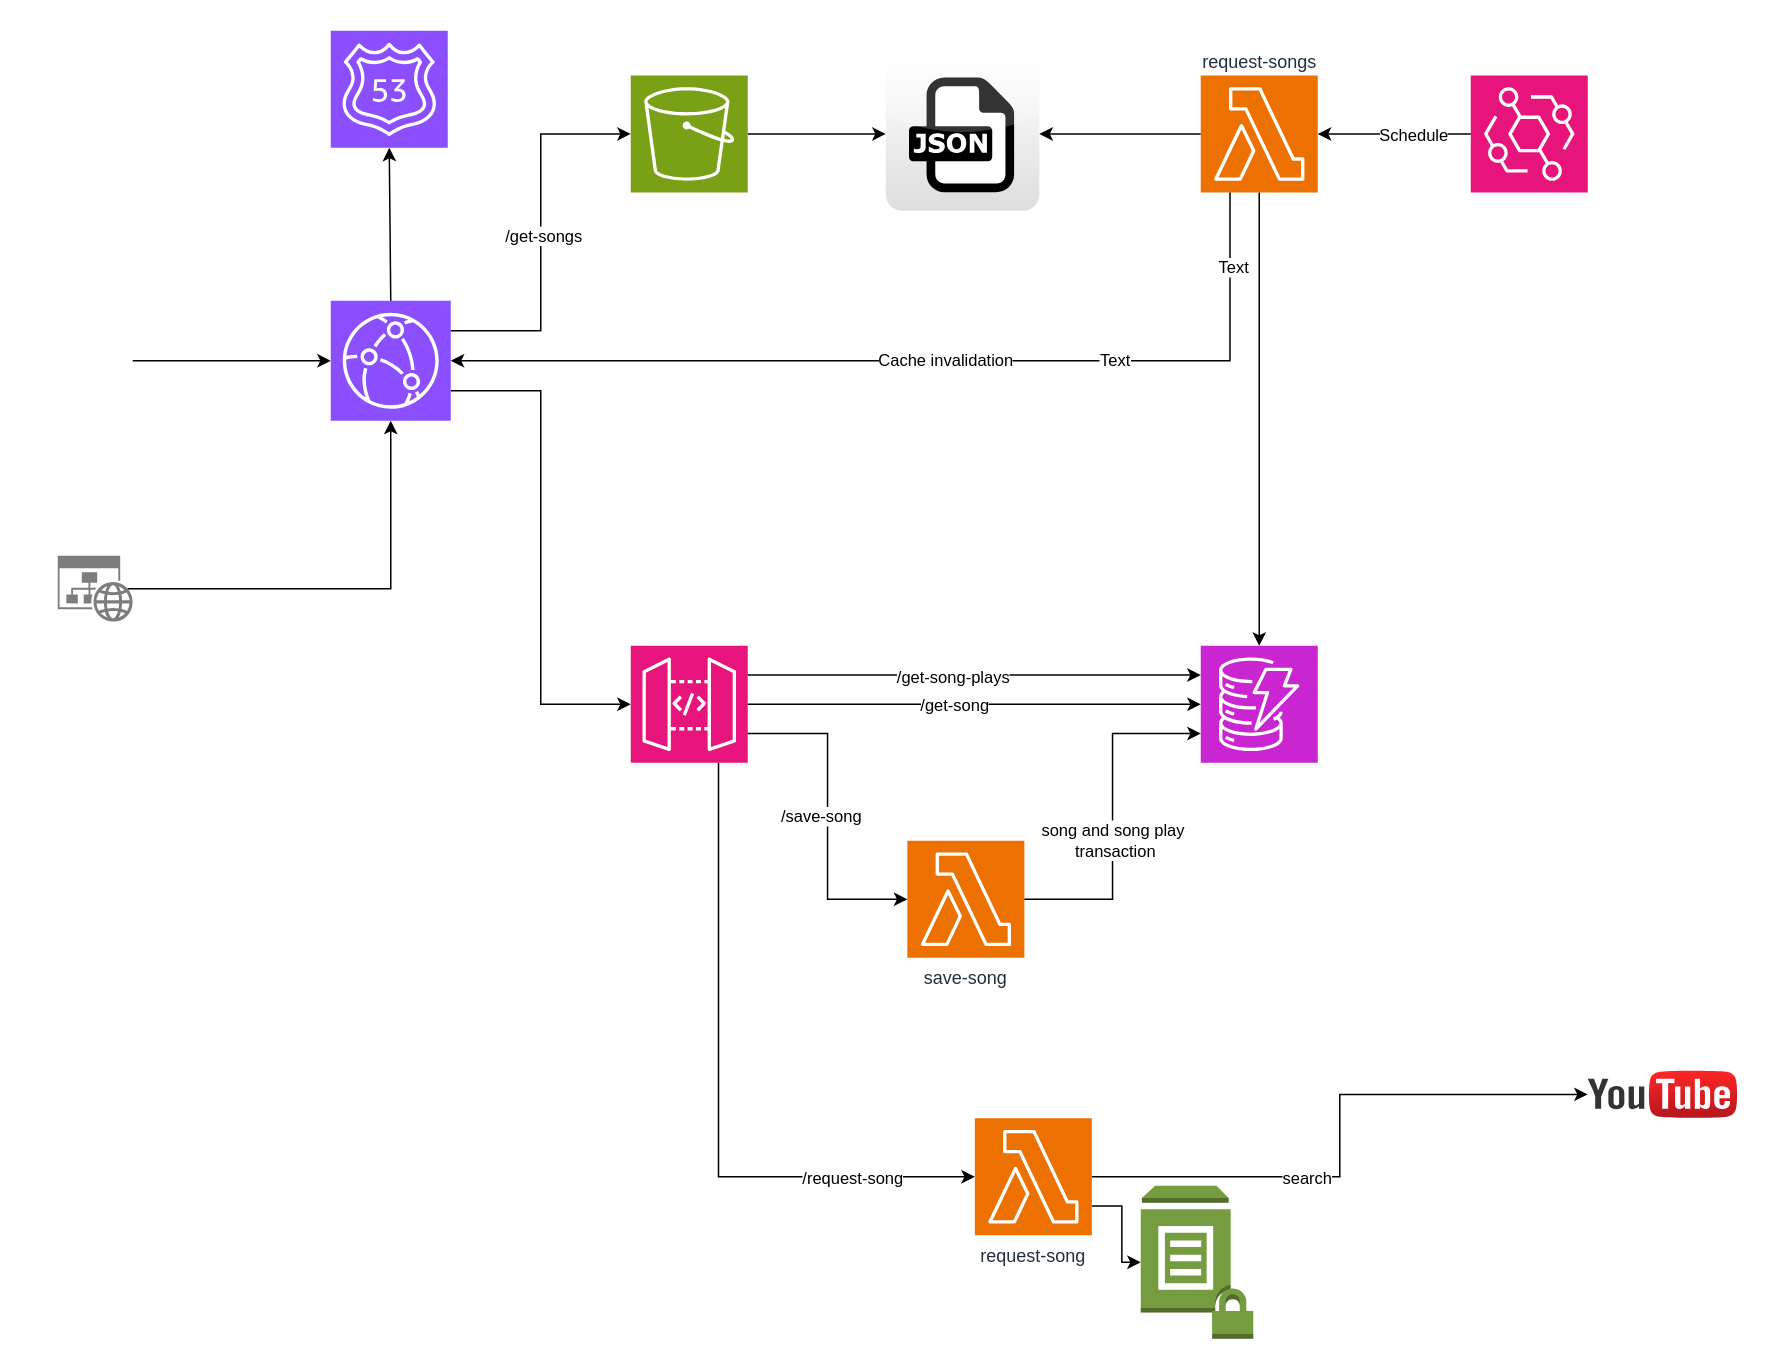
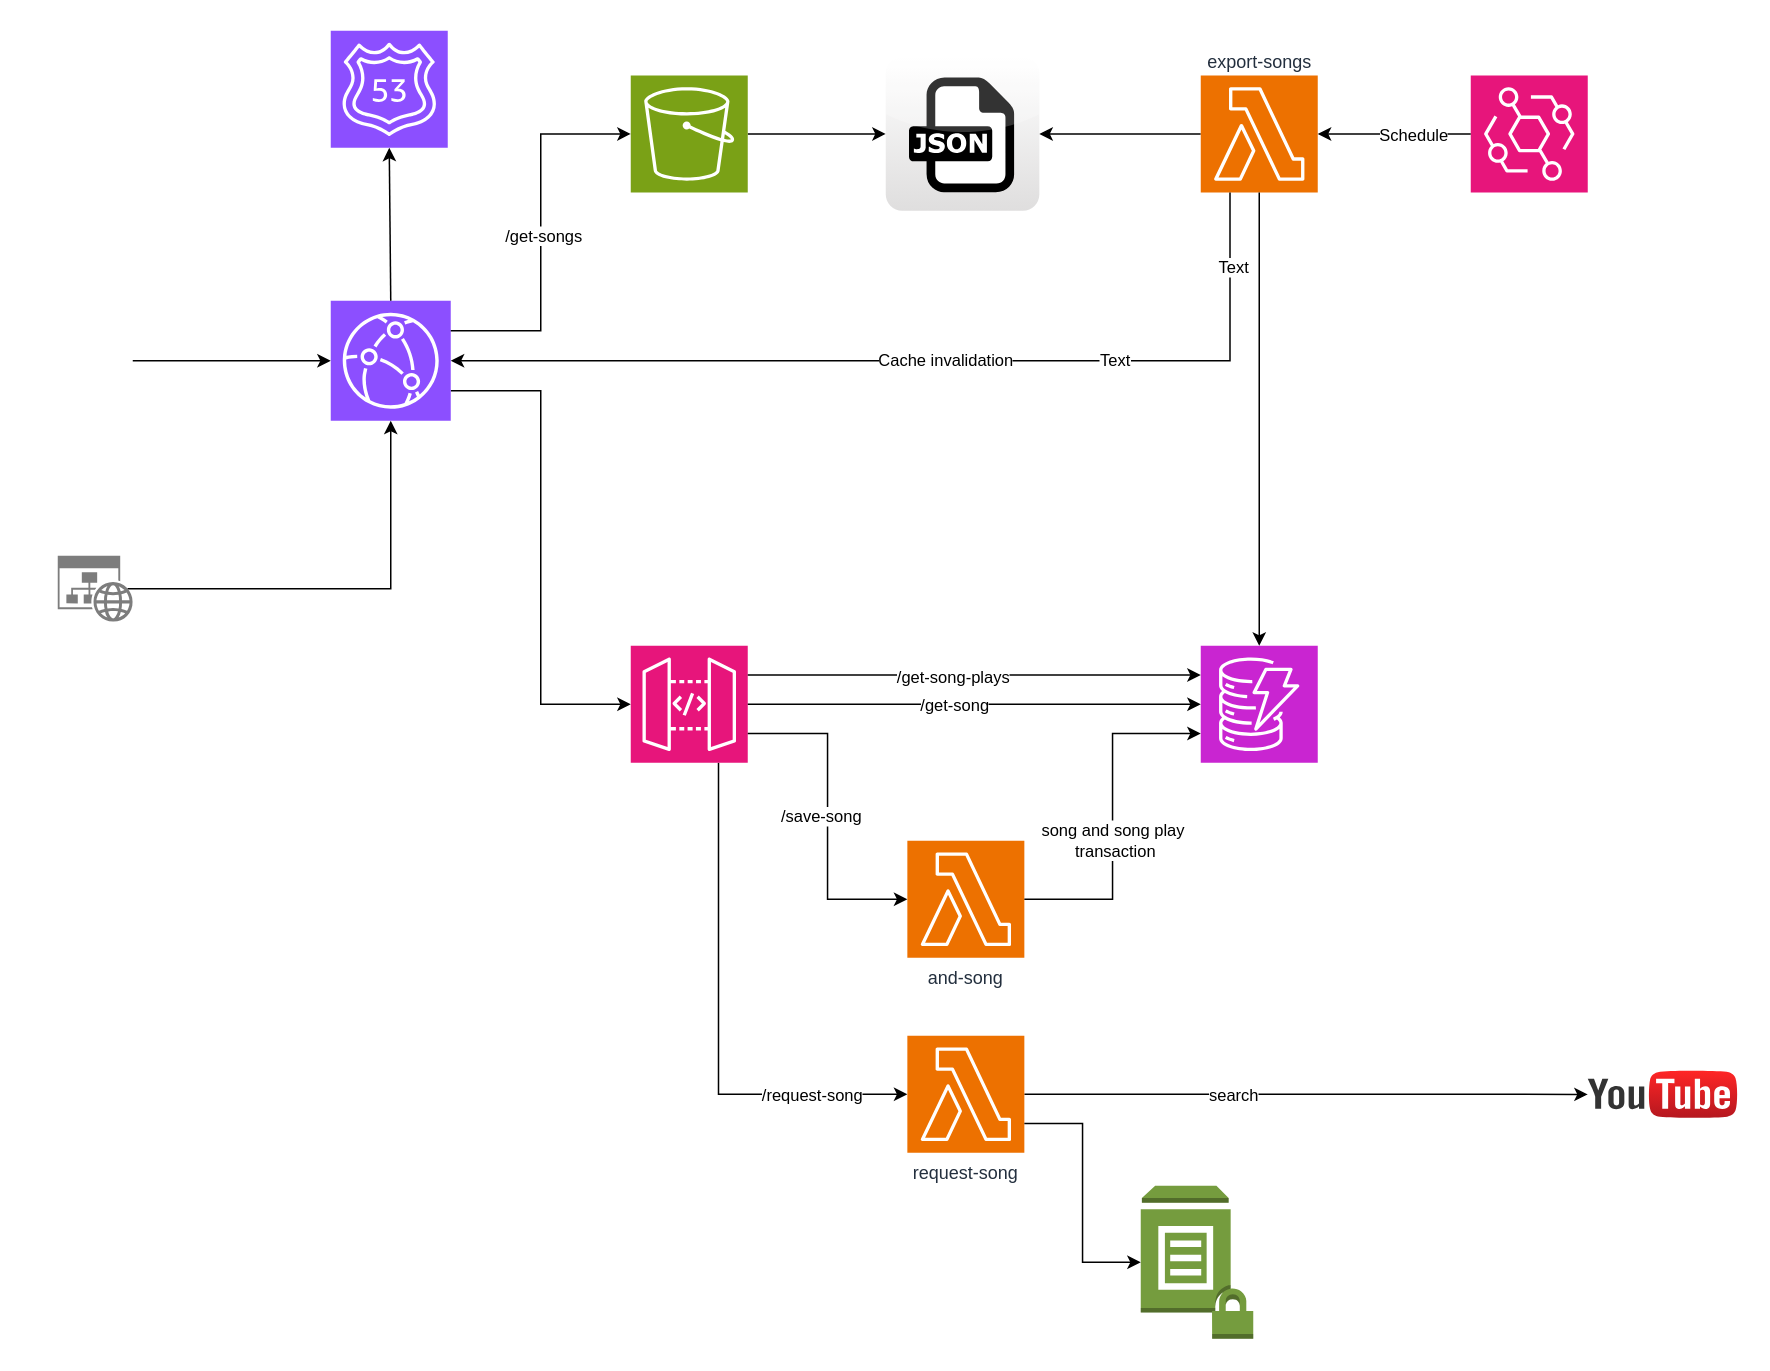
node "request-songs": label "request-songs" -> "export-songs"
node "save-song": label "save-song" -> "and-song"
node "request-song": moved (1033, 1177) -> (966, 1094)
